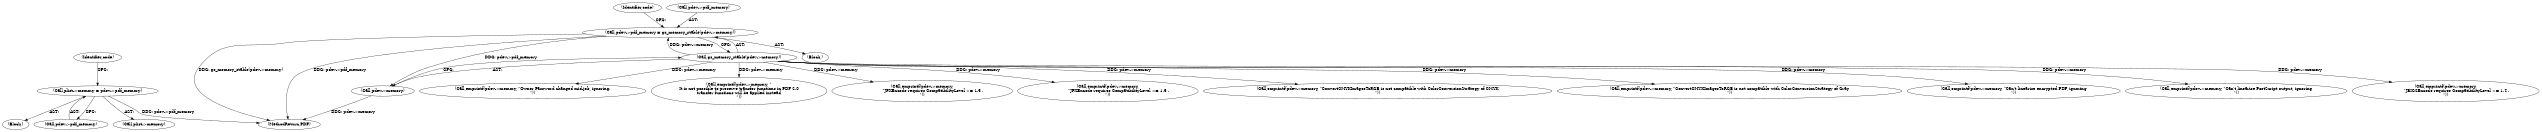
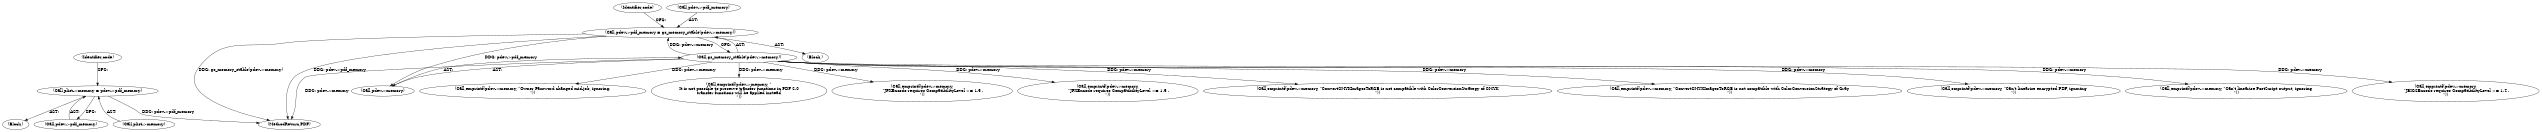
edge "(Call,pdev->memory)" -> "(Call,gs_memory_stable(pdev->memory))": label "CFG: " -> "AST: "
edge "(Call,plist->memory = pdev->pdf_memory)" -> "(Call,plist->memory)": reversed
edge "(Call,pdev->memory)" -> "(MethodReturn,PDF)": now "(Call,gs_memory_stable(pdev->memory))" -> "(MethodReturn,PDF)"
